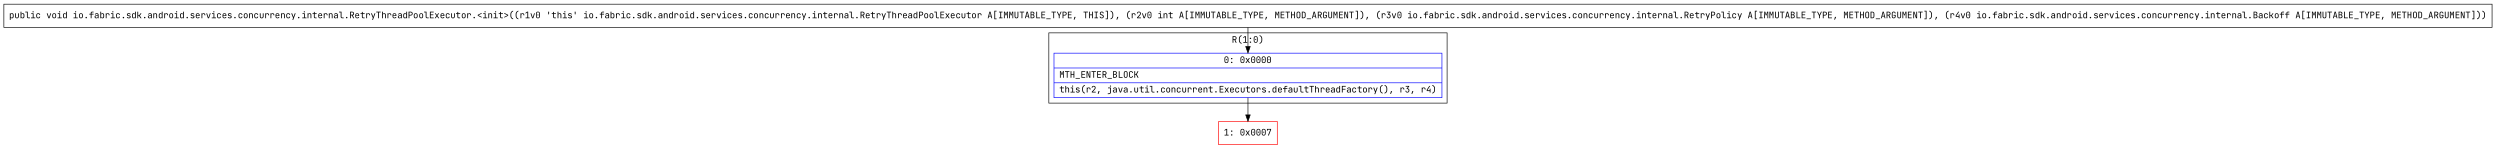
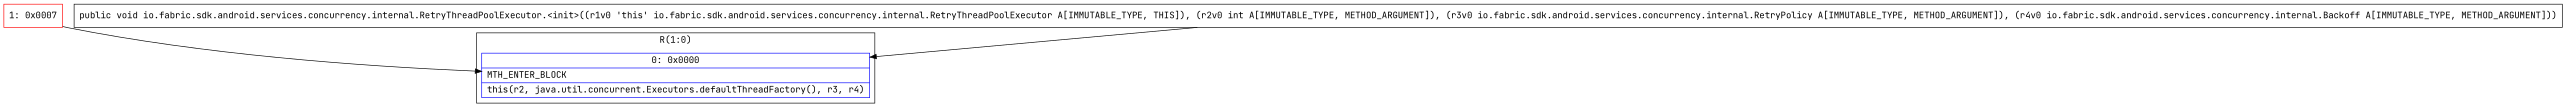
edge "0: 0x0000" -> "1: 0x0007": reversed
